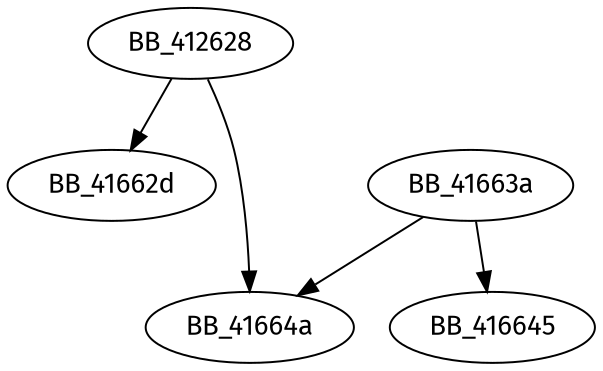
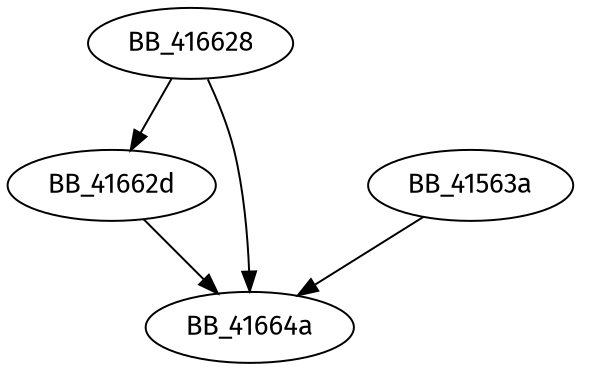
node "BB_412628": label "BB_412628" -> "BB_416628"
node "BB_41663a": label "BB_41663a" -> "BB_41563a"
edge "BB_41662d" -> "BB_41664a": added
node "BB_416645": removed
